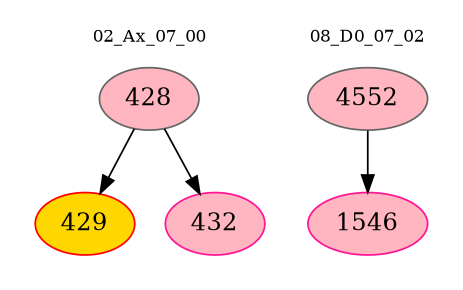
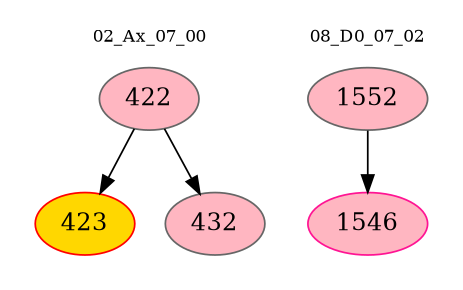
node "428": label "428" -> "422"
node "4552": label "4552" -> "1552"
node "429": label "429" -> "423"
node "432": color deeppink -> gray40
